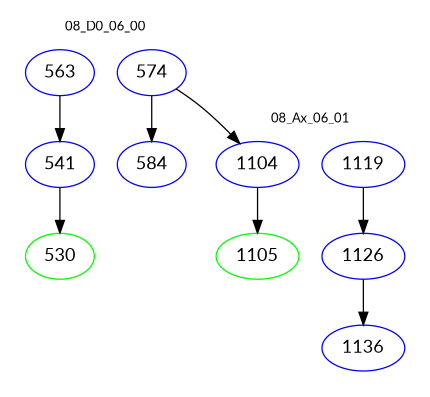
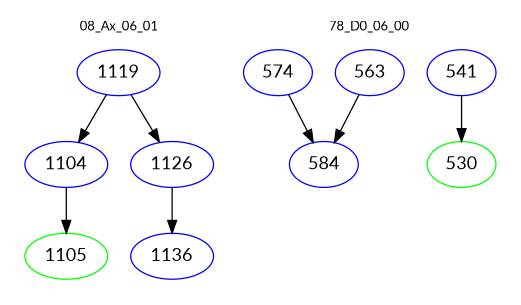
cluster "08_D0_06_00": label "08_D0_06_00" -> "78_D0_06_00"
edge "563" -> "541": now "563" -> "584"
edge "574" -> "1104": now "1119" -> "1104"
